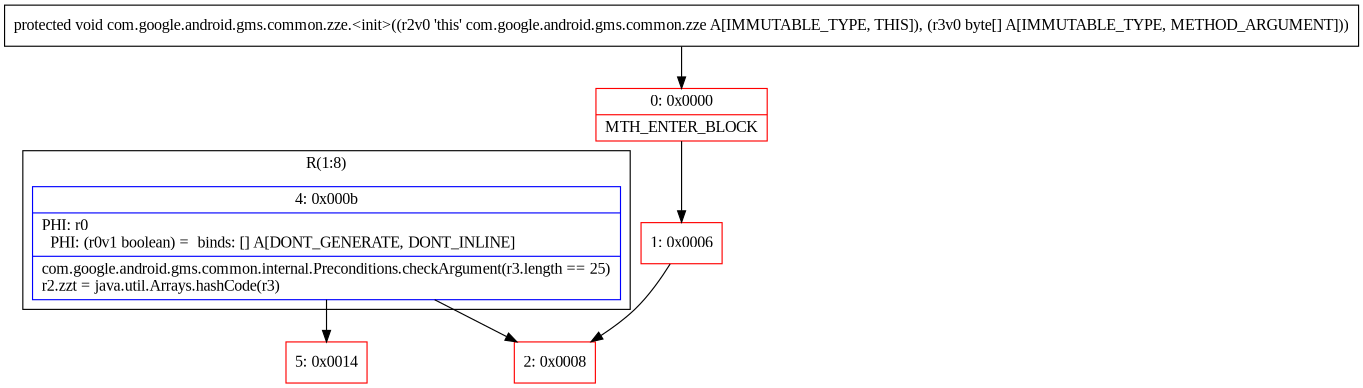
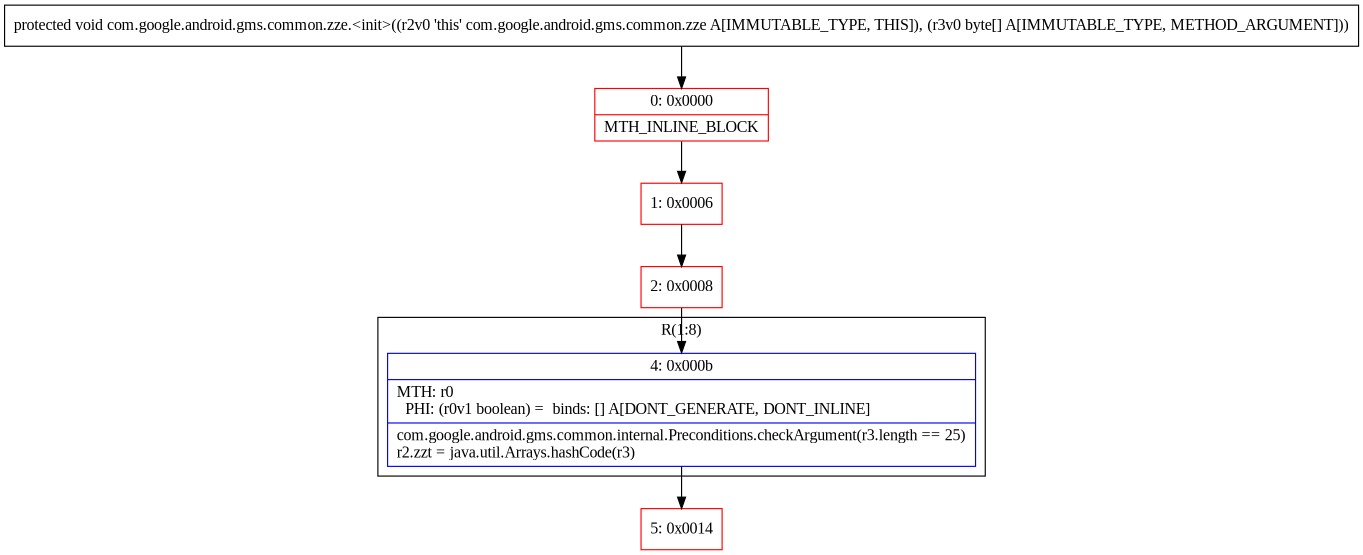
node "0: 0x0000": text "MTH_ENTER_BLOCK" -> "MTH_INLINE_BLOCK"
node "4: 0x000b": text "PHI: r0" -> "MTH: r0"
edge "4: 0x000b" -> "2: 0x0008": reversed
